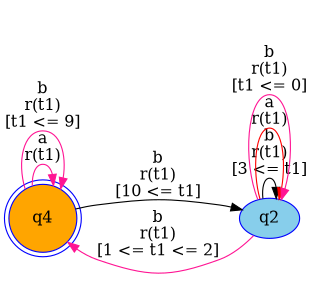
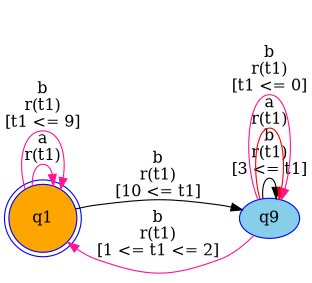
node "q4": label "q4" -> "q1"
node "q2": label "q2" -> "q9"
